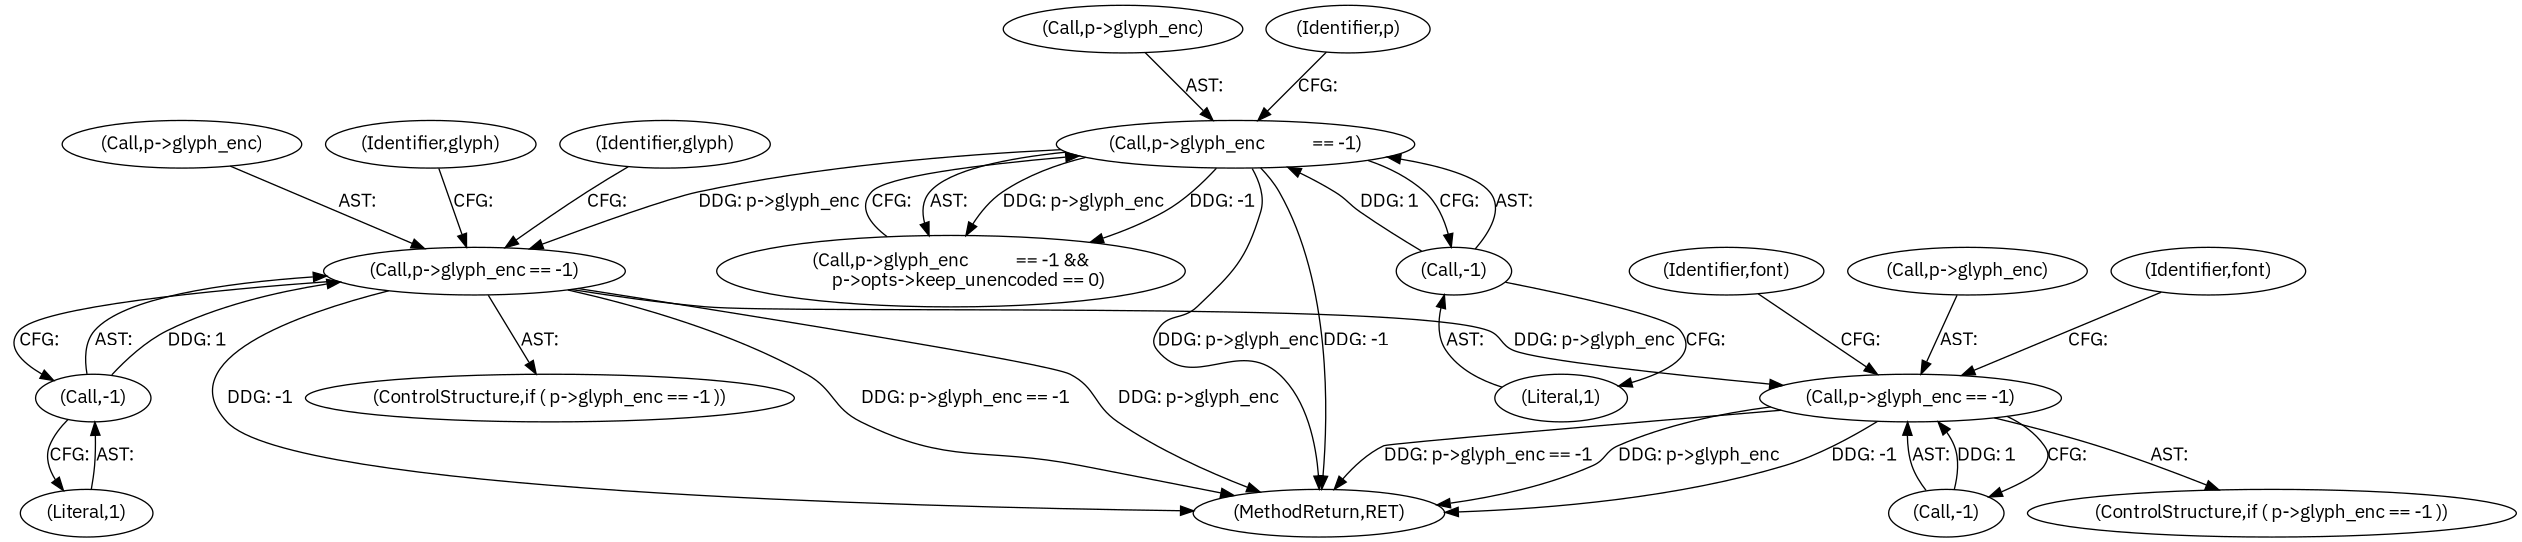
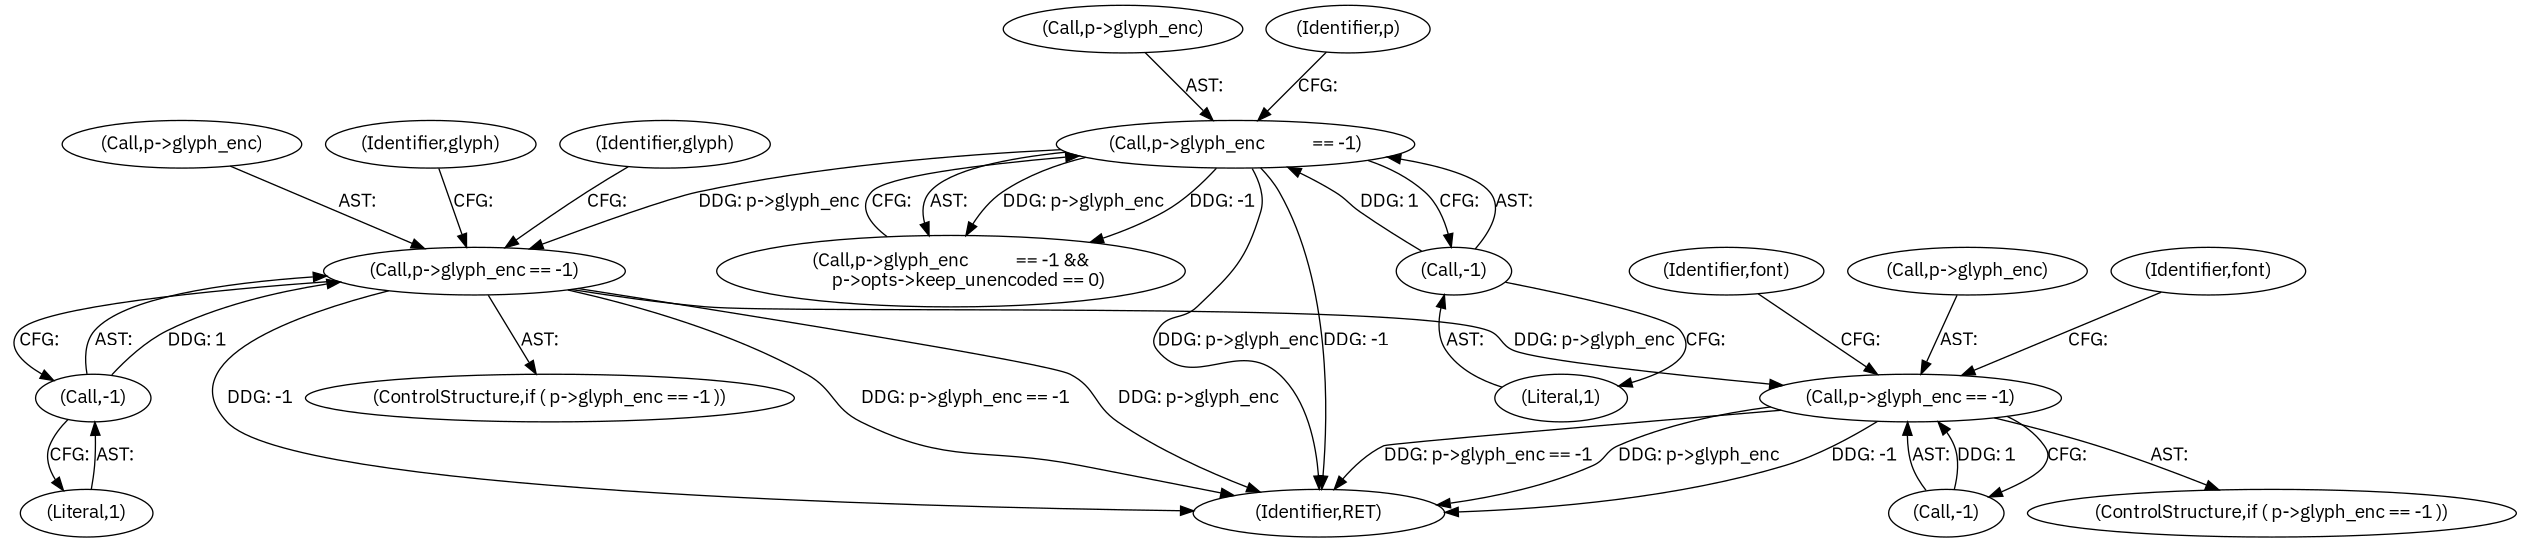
node "(MethodReturn,RET)": label "(MethodReturn,RET)" -> "(Identifier,RET)"
